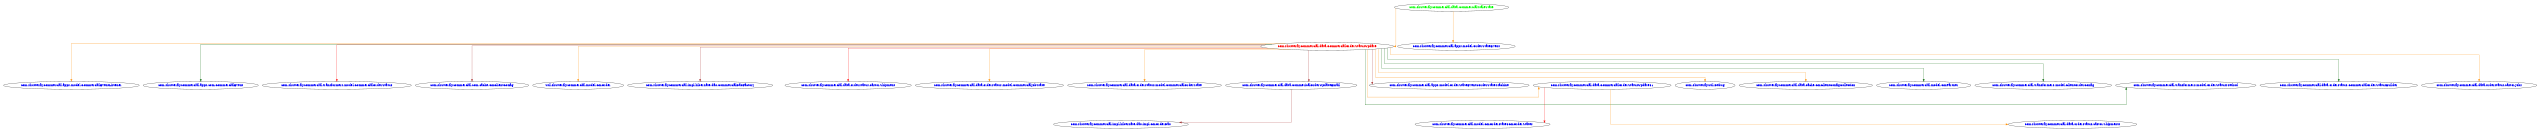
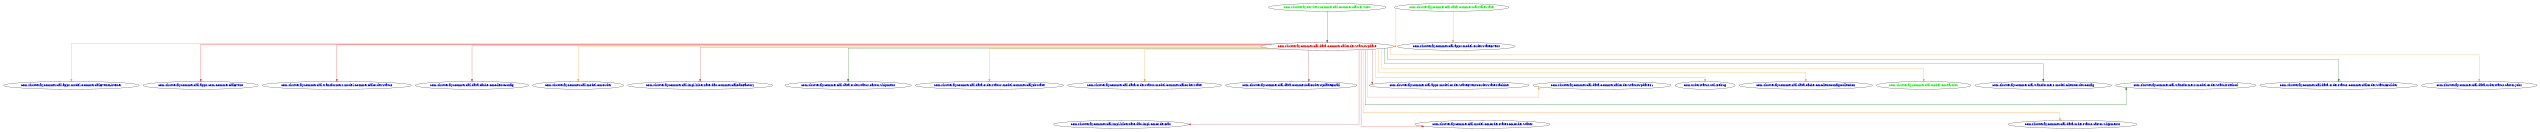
node "com.shutterfly.servlets.commercial.CommercialServices": added
edge "com.shutterfly.commercial.data.CommercialOrderStatusUpdate" -> "com.shutterfly.commercial.apps.com.CommercialEvent": color darkgreen -> red
edge "com.shutterfly.commercial.data.CommercialOrderStatusUpdate" -> "com.shutterfly.commercial.data.orderstatus.castor.Shipment": color red -> darkgreen
edge "com.shutterfly.commercial.data.CommercialOrderStatusUpdate" -> "com.shutterfly.commercial.model.CmPartner": color darkgreen -> darkorange
node "com.shutterfly.commercial.com.cache.CmClientConfig": label "com.shutterfly.commercial.com.cache.CmClientConfig" -> "com.shutterfly.commercial.data.cache.CmClientConfig"
node "util.shutterfly.commercial.model.CmOrder": label "util.shutterfly.commercial.model.CmOrder" -> "com.shutterfly.commercial.model.CmOrder"
node "com.shutterfly.util.Debug": label "com.shutterfly.util.Debug" -> "com.orderstatus.util.Debug"
node "com.shutterfly.commercial.model.CmPartner": fontcolor blue -> green
edge "com.shutterfly.commercial.data.CommercialOrderStatusUpdate$1" -> "com.shutterfly.commercial.model.CmOrderstate$CmOrderStates": now "com.shutterfly.commercial.data.CommercialOrderStatusUpdate" -> "com.shutterfly.commercial.model.CmOrderstate$CmOrderStates"
edge "com.shutterfly.commercial.data.CommericalOrderUpdateEmail" -> "com.shutterfly.commercial.impl.hibernate.dao.impl.CmOrderDao": now "com.shutterfly.commercial.data.CommercialOrderStatusUpdate" -> "com.shutterfly.commercial.impl.hibernate.dao.impl.CmOrderDao"
edge "com.shutterfly.commercial.data.CommercialOrderStatusUpdate$1" -> "com.shutterfly.commercial.data.orderstatus.castor.Shipments": now "com.shutterfly.commercial.data.CommercialOrderStatusUpdate" -> "com.shutterfly.commercial.data.orderstatus.castor.Shipments"
